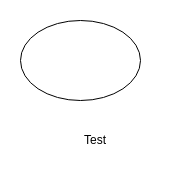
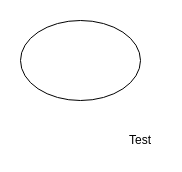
node "Test": moved (96, 141) -> (141, 141)
